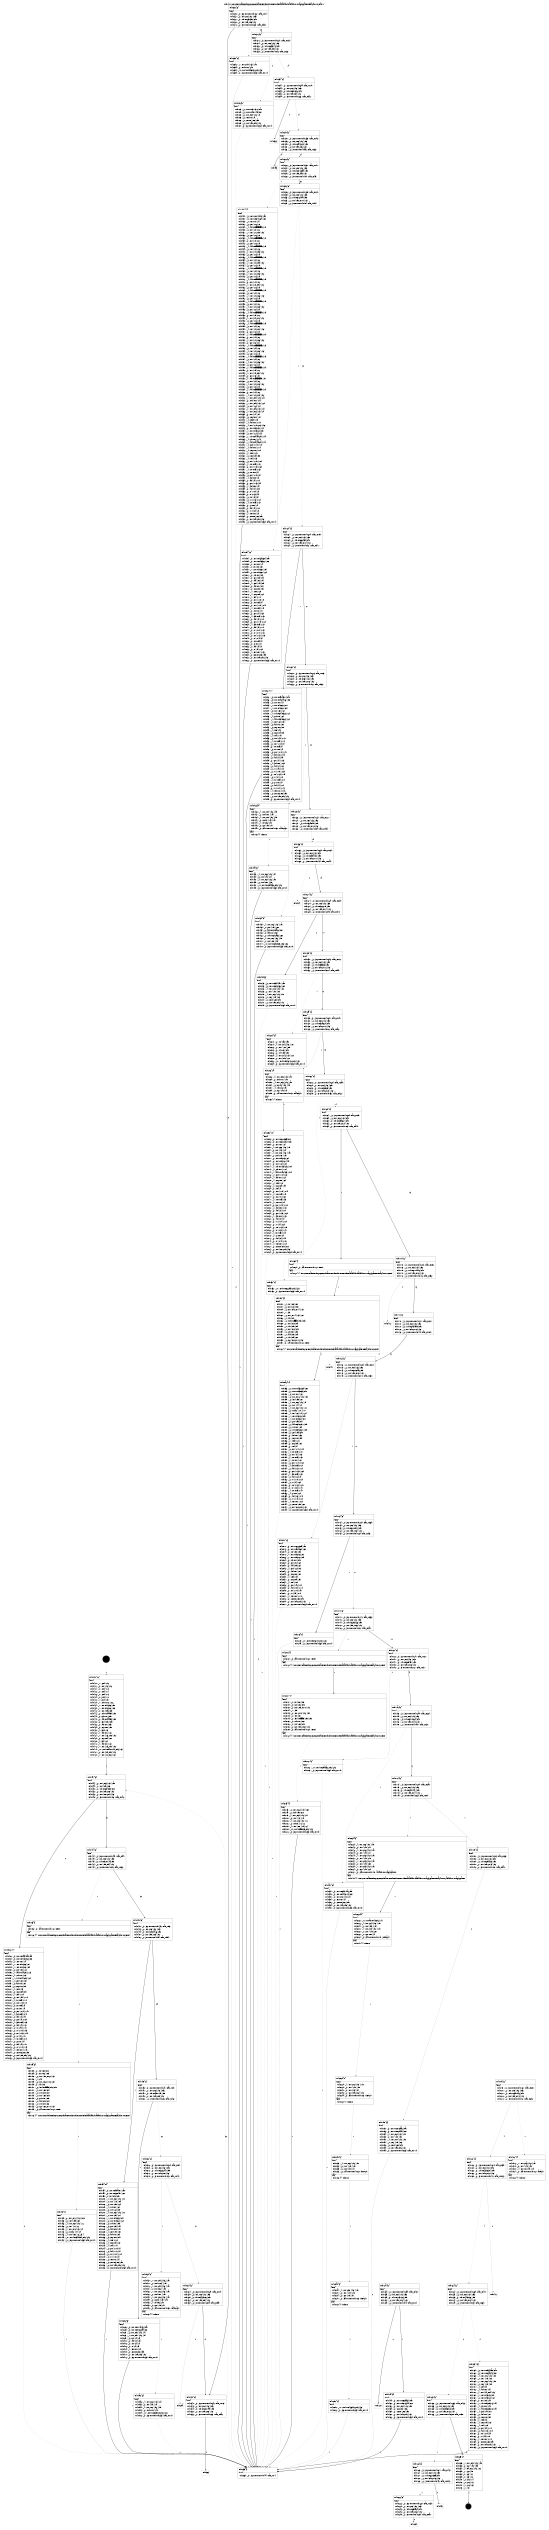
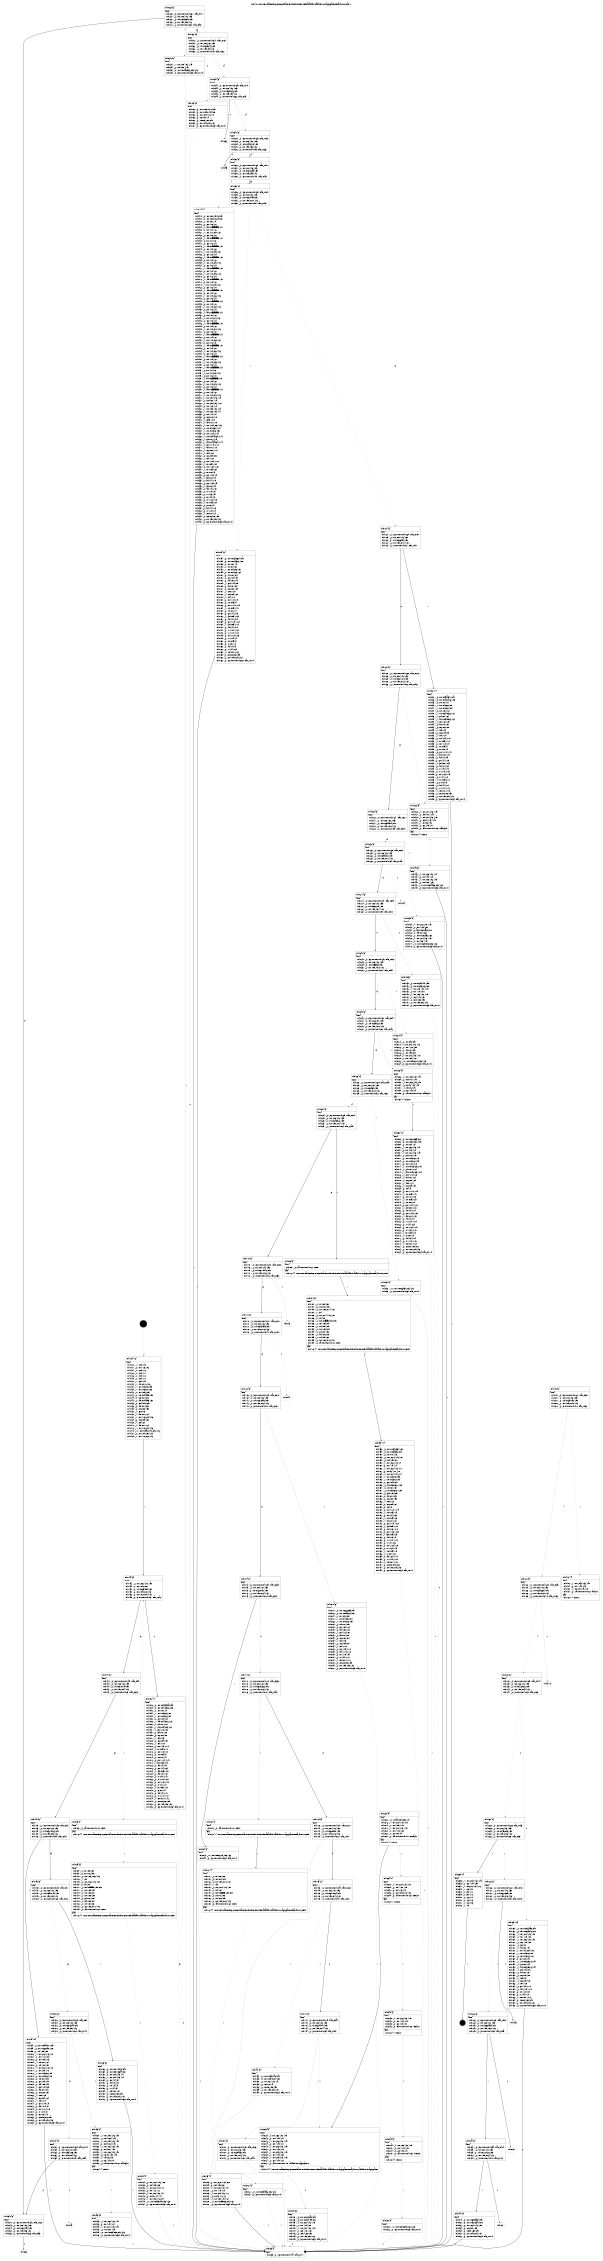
edge "0x401674 [28]" -> "0x40219e [36]": style bold -> dashed
edge "0x40223f [45]" -> "0x40226c [29]": reversed
edge "0x401888 [28]" -> "0x4018a4 [28]": added, label "1"
